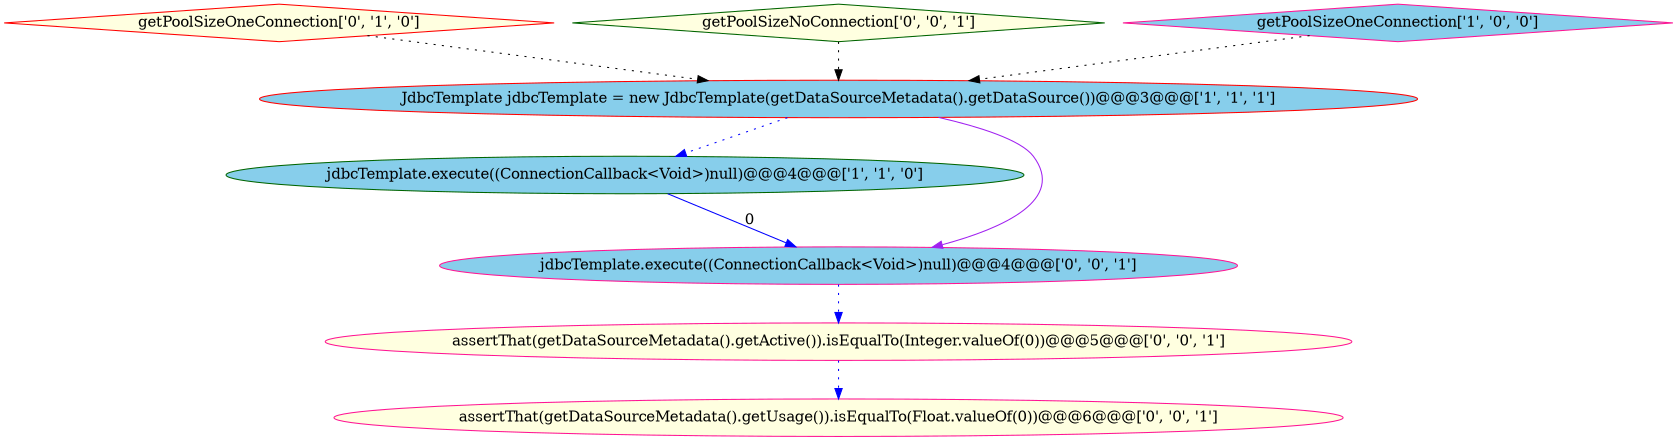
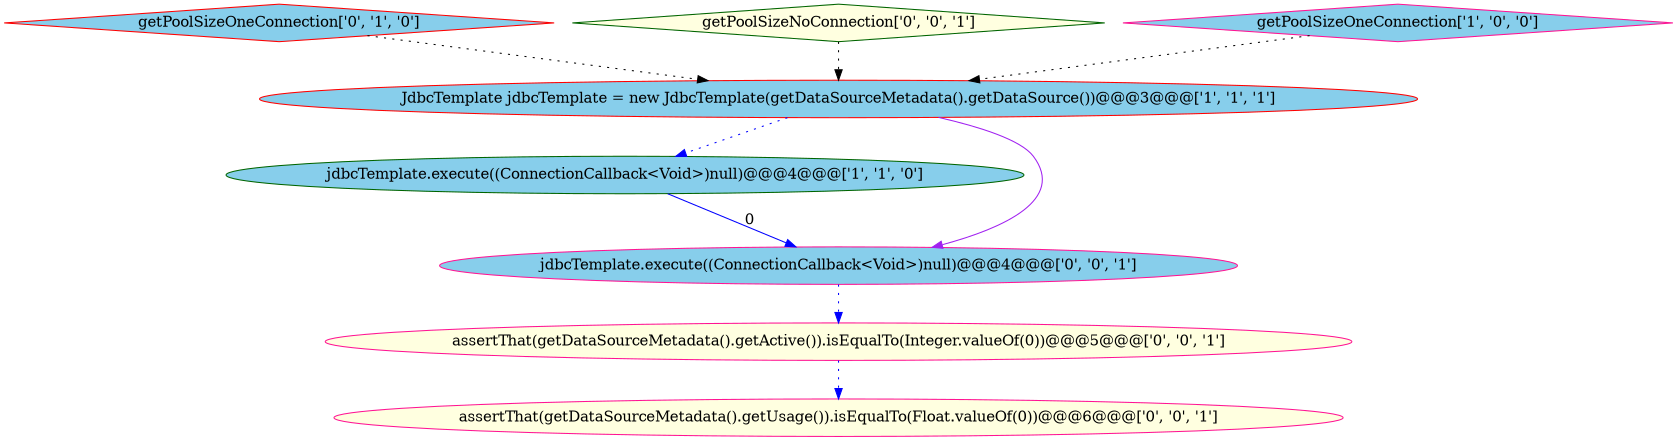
node "getPoolSizeOneConnection['0', '1', '0']": fillcolor lightyellow -> skyblue
